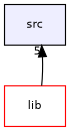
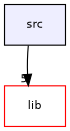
edge "lib" -> "src": reversed
